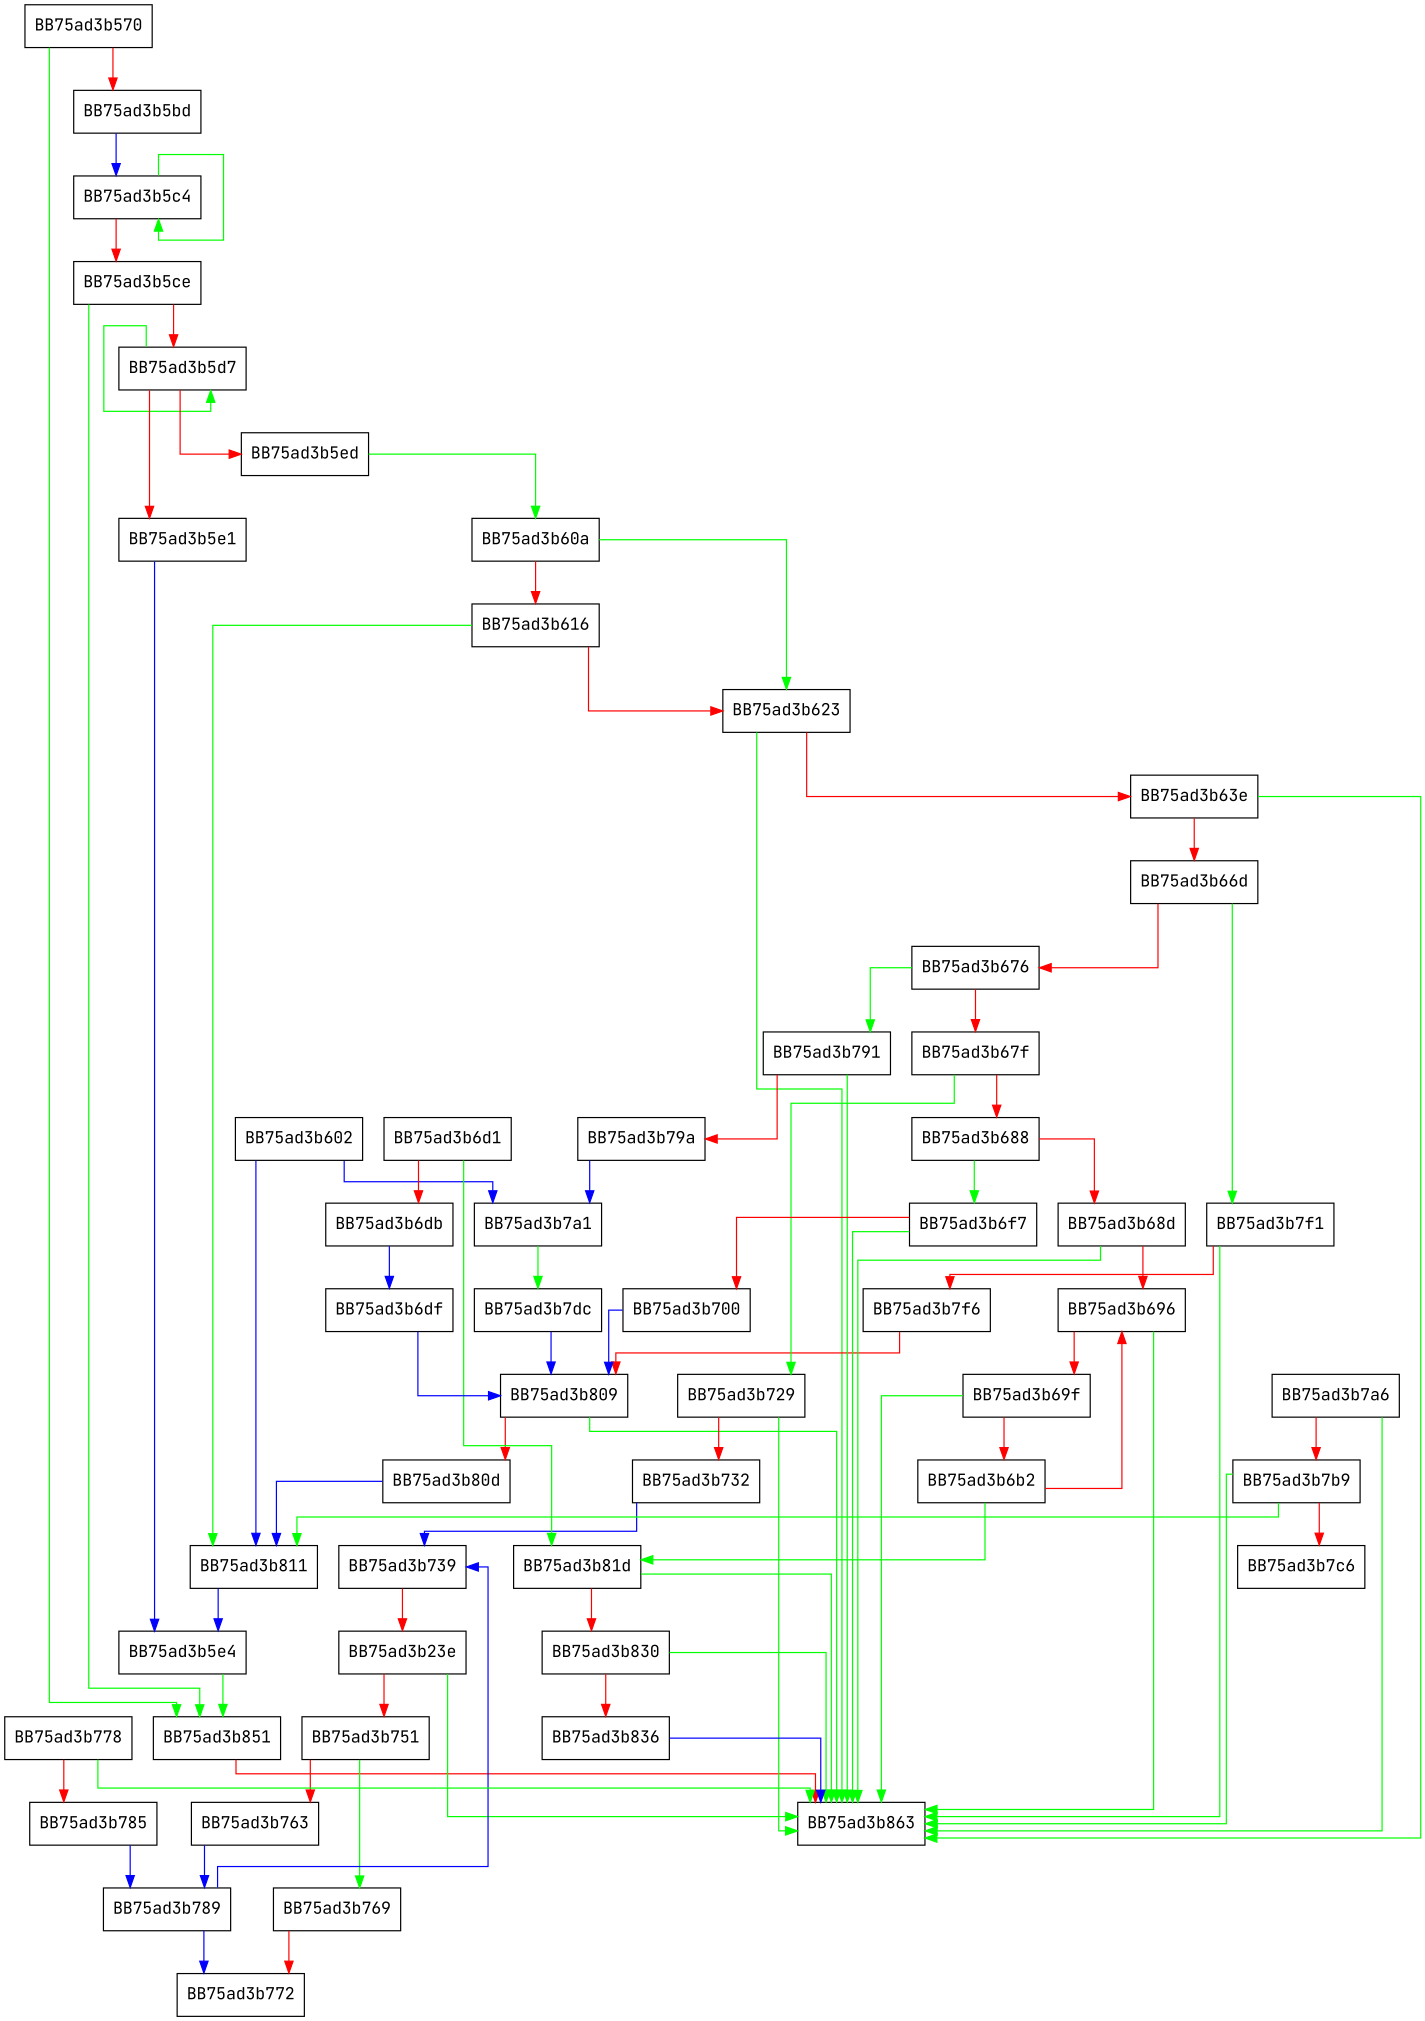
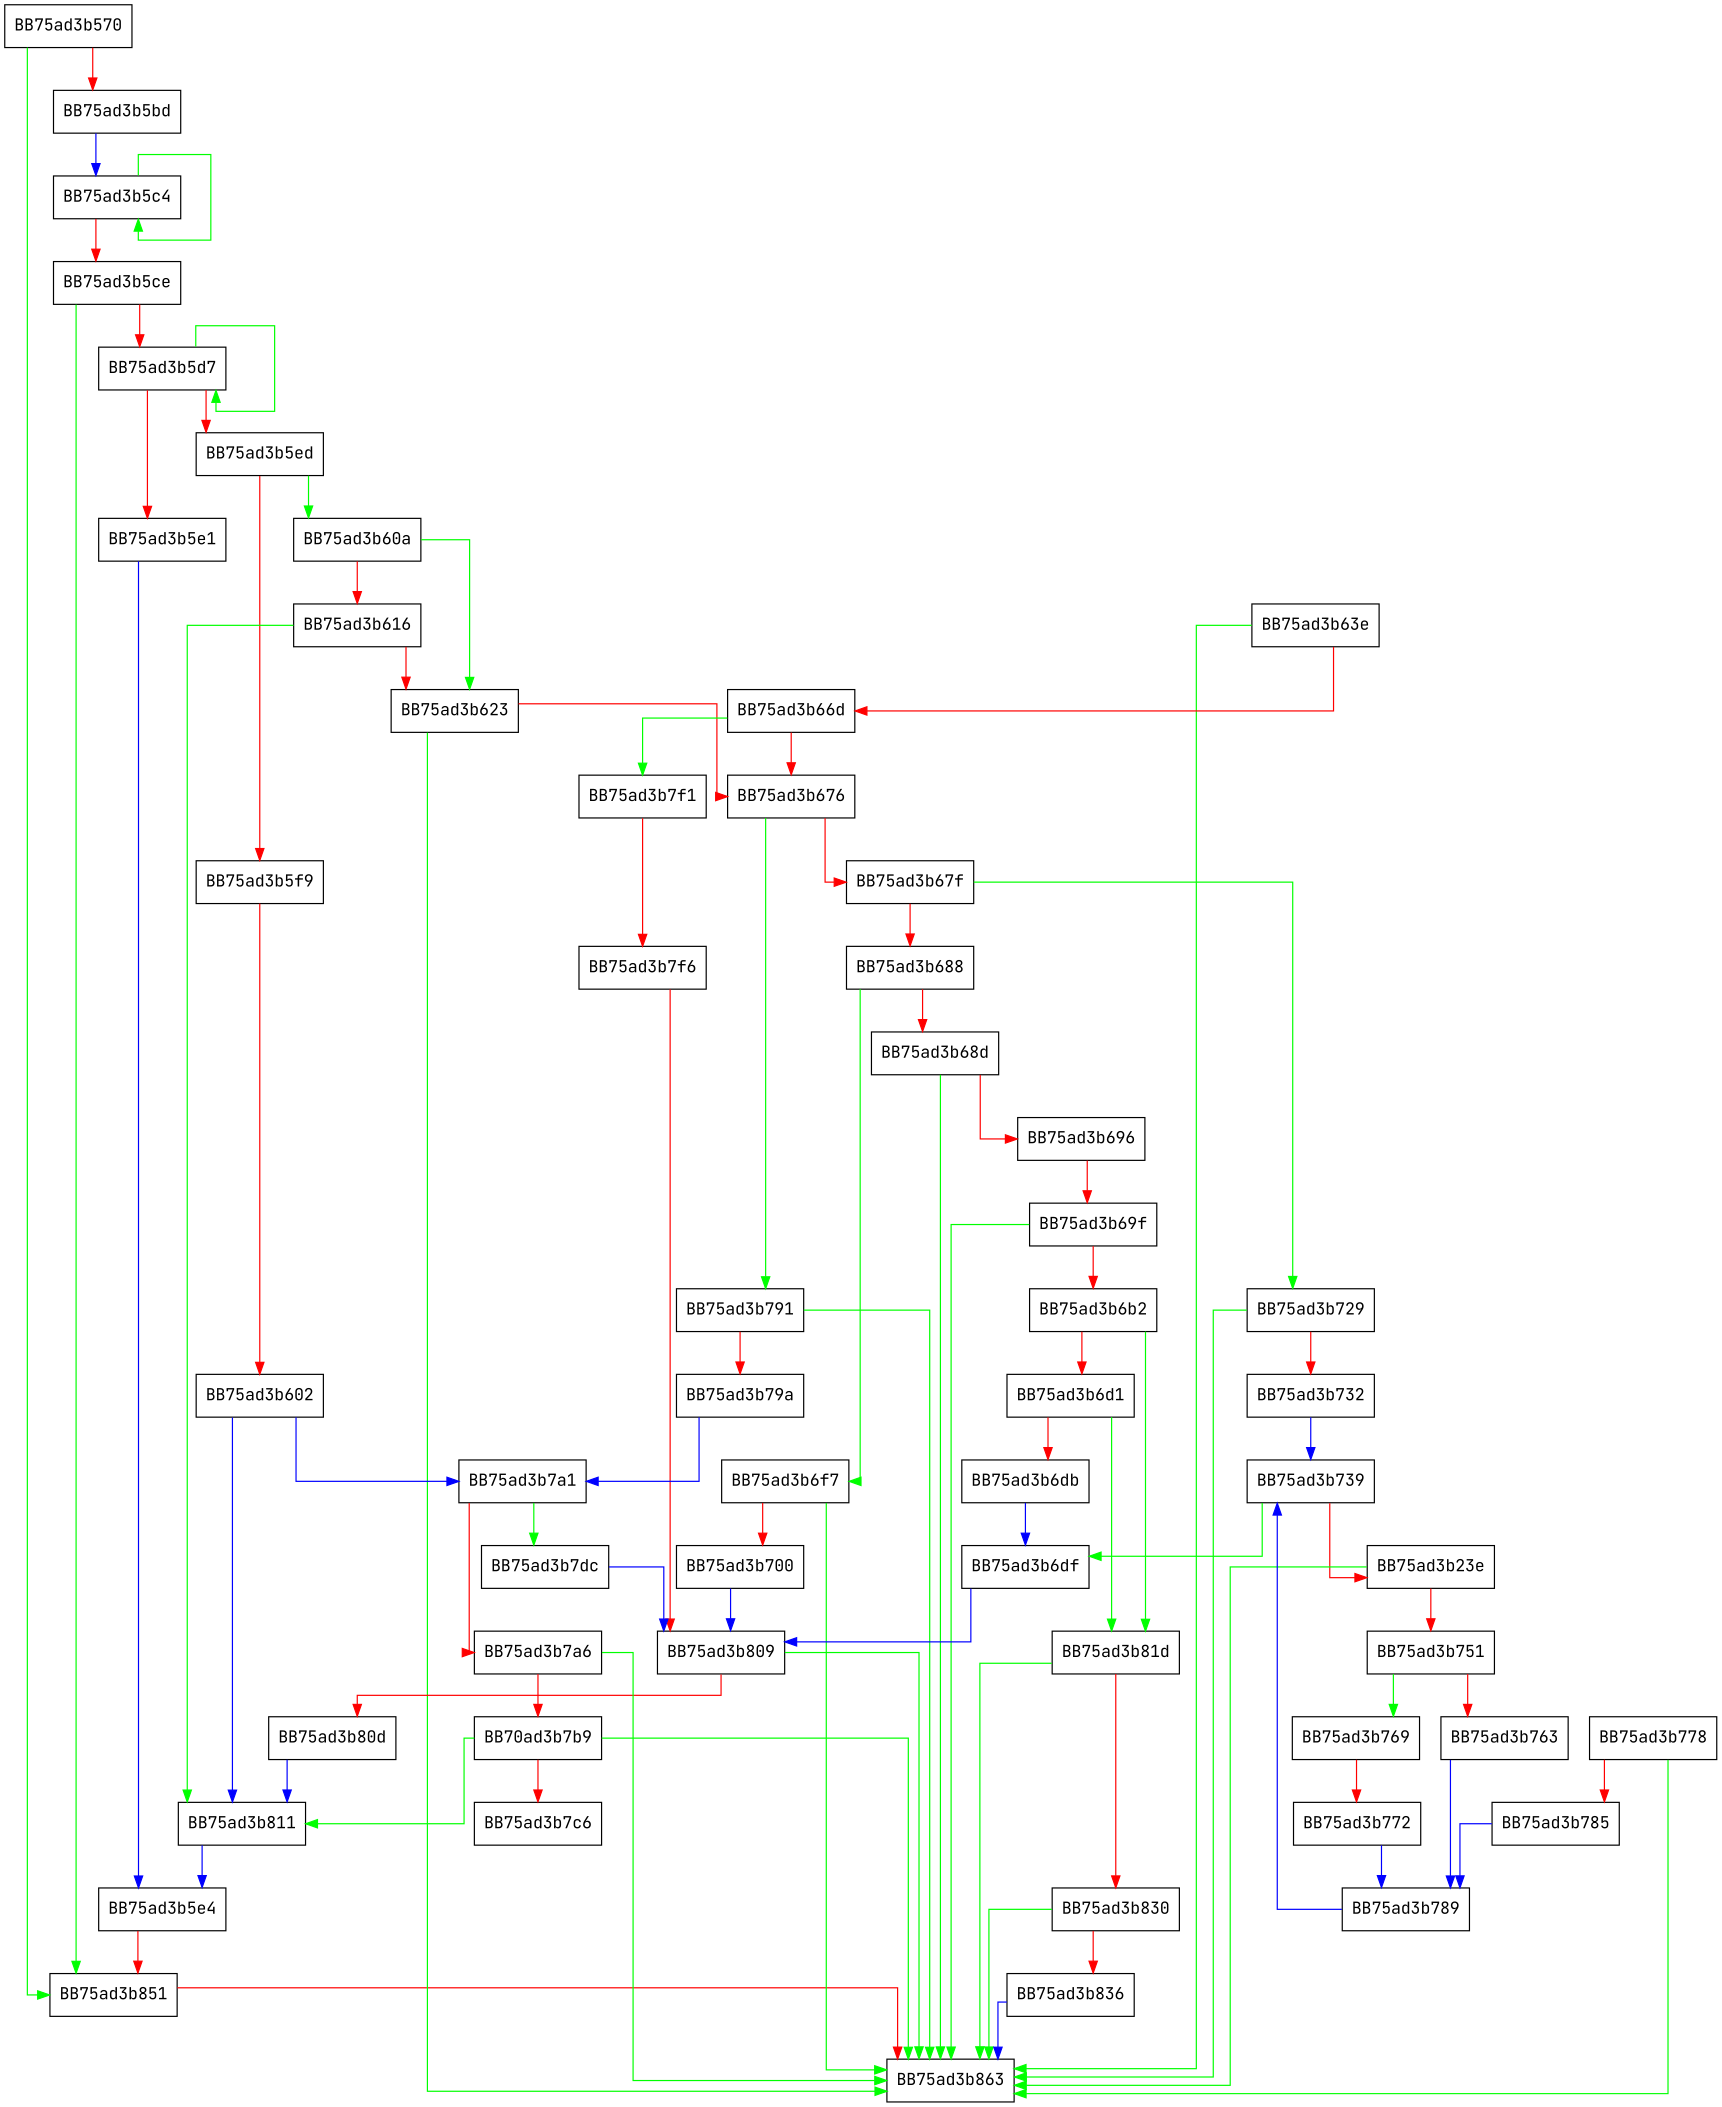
edge "BB75ad3b623" -> "BB75ad3b63e": now "BB75ad3b623" -> "BB75ad3b676"
node "BB75ad3b5f9": added
edge "BB75ad3b6b2" -> "BB75ad3b696": now "BB75ad3b6b2" -> "BB75ad3b6d1"
node "BB75ad3b7b9": label "BB75ad3b7b9" -> "BB70ad3b7b9"
edge "BB75ad3b739" -> "BB75ad3b6df": added
edge "BB75ad3b7a1" -> "BB75ad3b7a6": added
edge "BB75ad3b696" -> "BB75ad3b863": removed
edge "BB75ad3b5e4" -> "BB75ad3b851": color green -> red
edge "BB75ad3b7f1" -> "BB75ad3b863": removed
edge "BB75ad3b789" -> "BB75ad3b772": reversed
